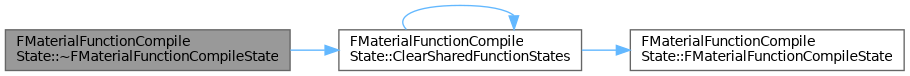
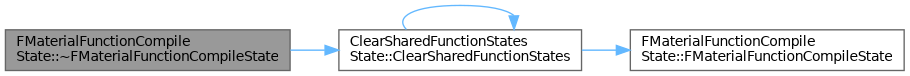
node "FMaterialFunctionCompile State::ClearSharedFunctionStates": label "FMaterialFunctionCompile State::ClearSharedFunctionStates" -> "ClearSharedFunctionStates State::ClearSharedFunctionStates"
